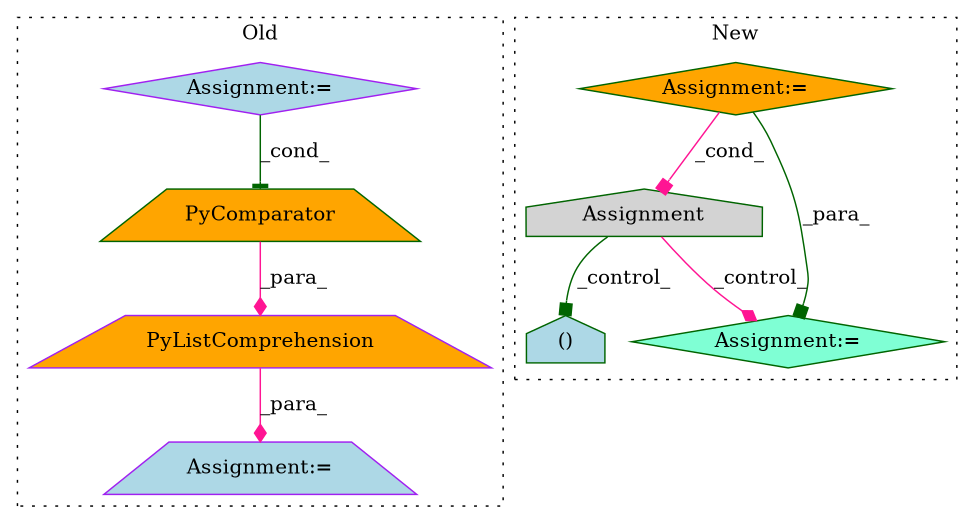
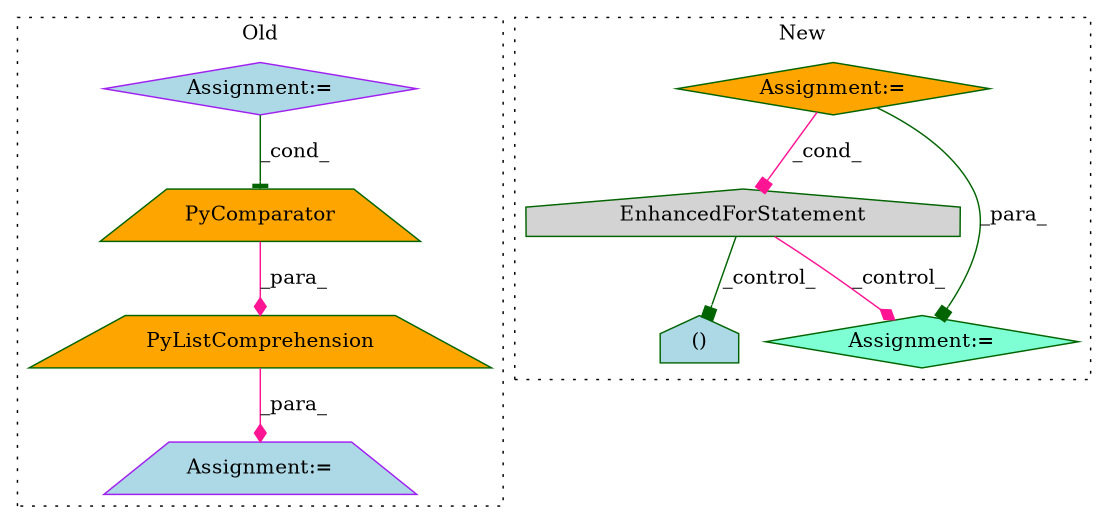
node "Assignment": label "Assignment" -> "EnhancedForStatement"
node "PyListComprehension": color purple -> darkgreen
